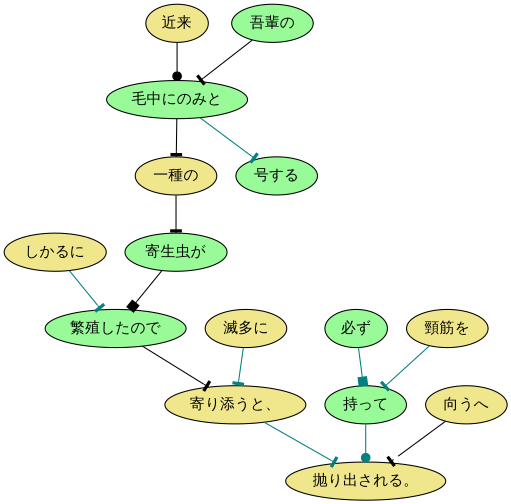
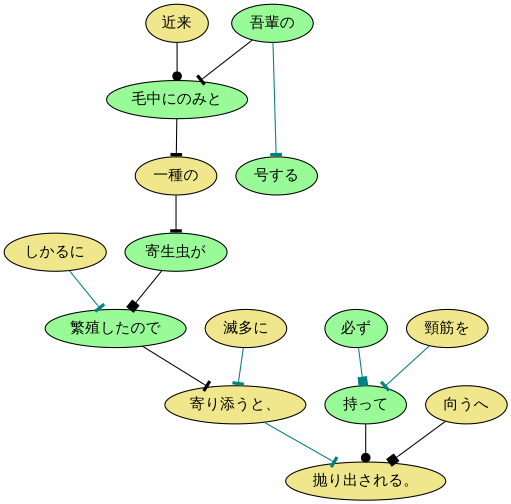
edge "毛中にのみと" -> "号する": now "吾輩の" -> "号する"
edge "持って" -> "抛り出される。": color teal -> black
edge "向うへ" -> "抛り出される。": arrowhead tee -> box
